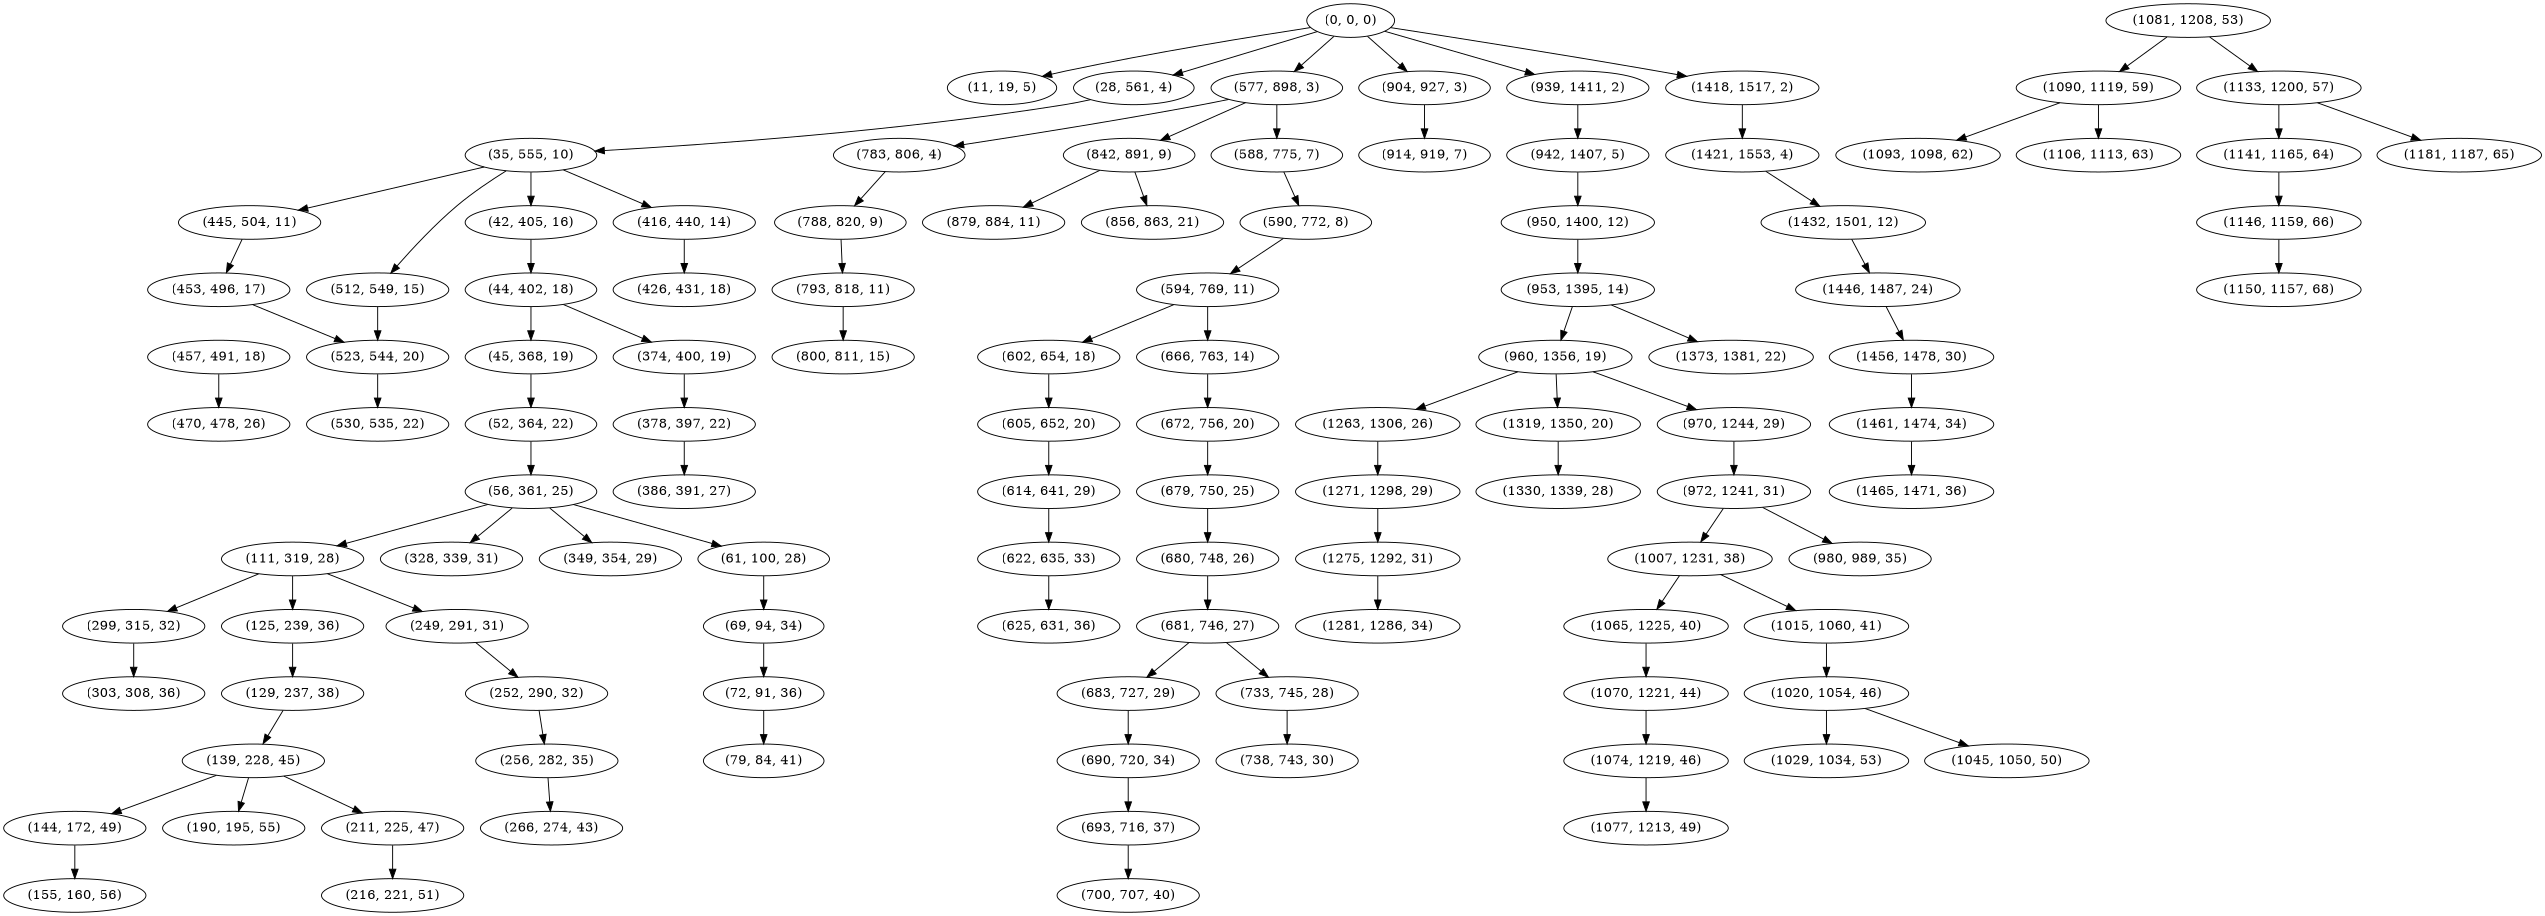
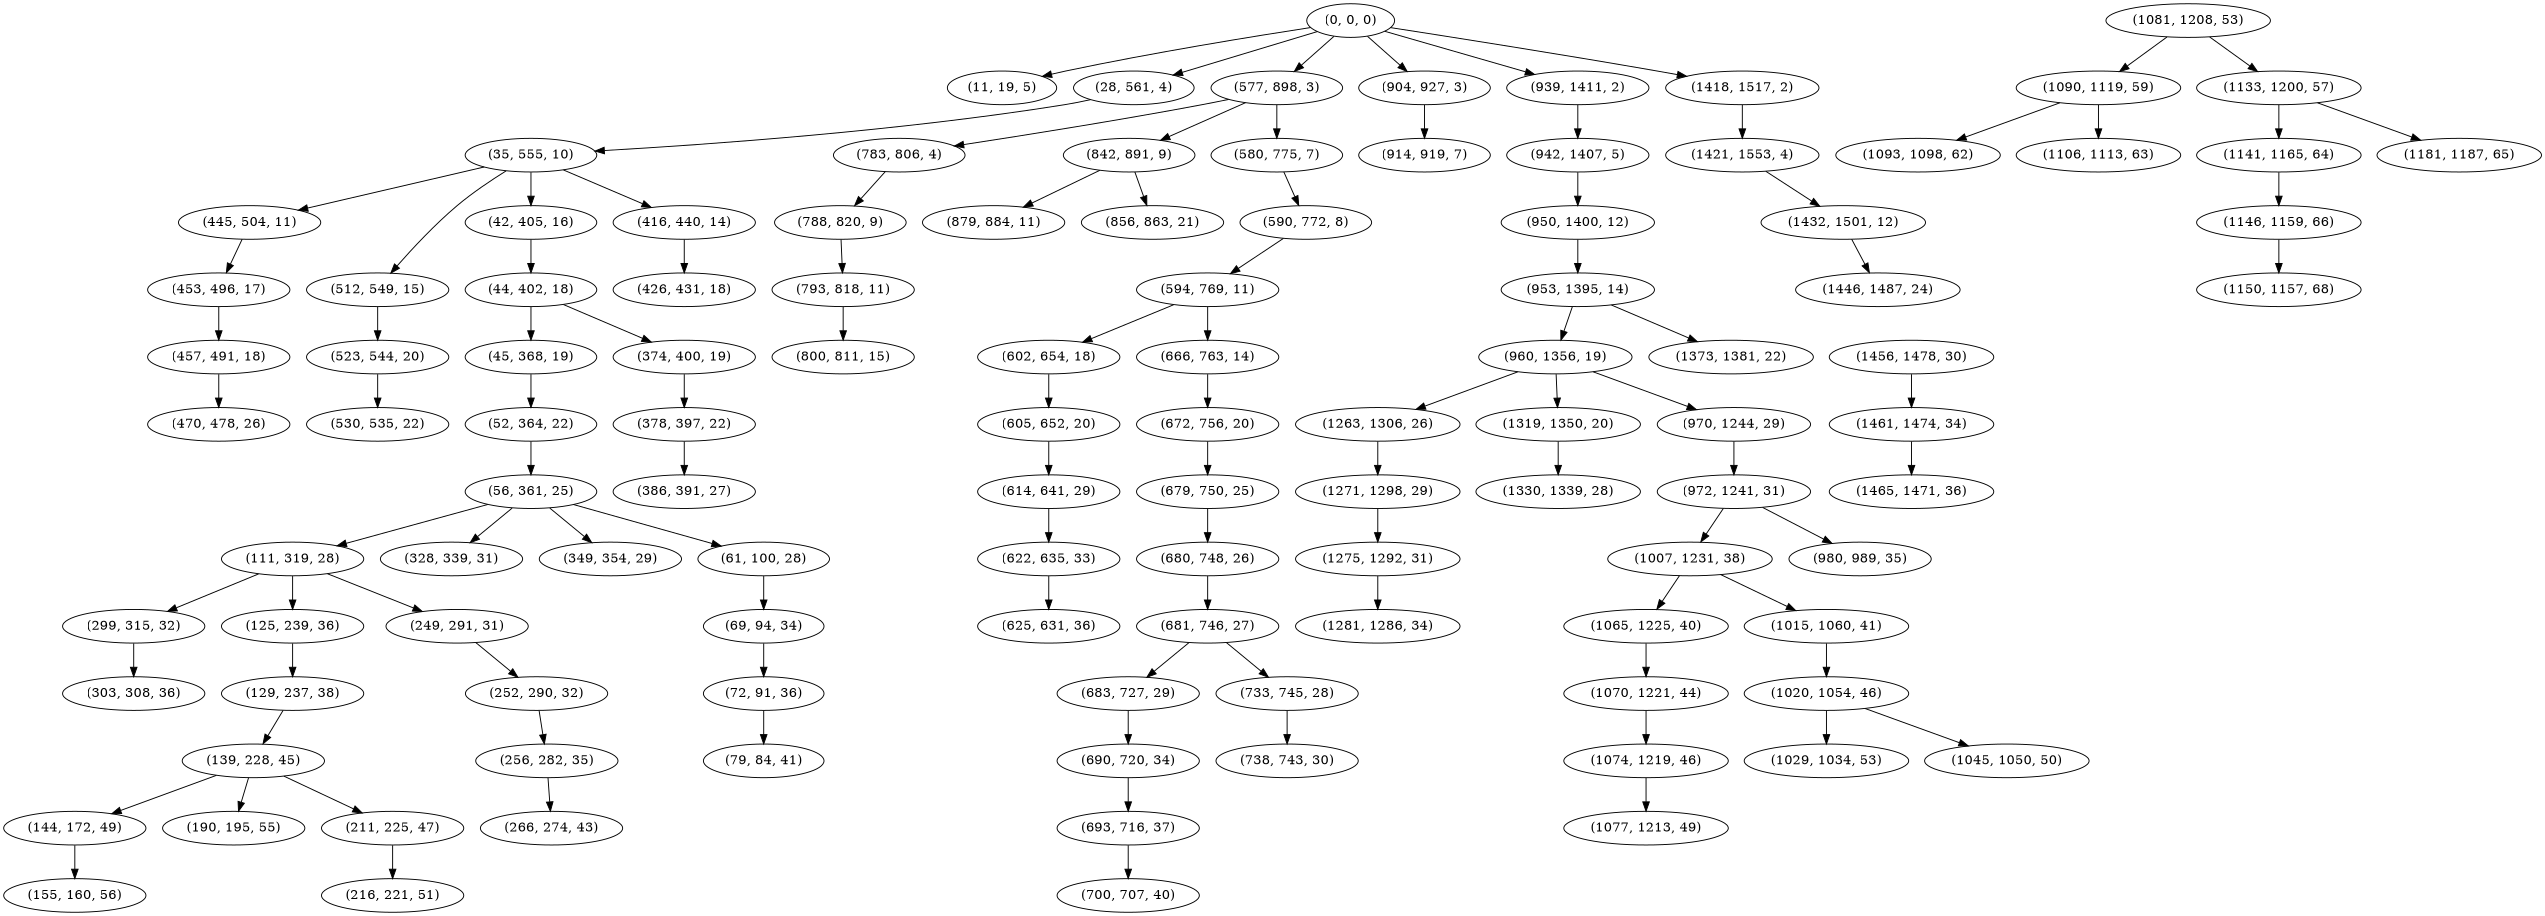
node "(588, 775, 7)": label "(588, 775, 7)" -> "(580, 775, 7)"
edge "(1446, 1487, 24)" -> "(1456, 1478, 30)": removed
edge "(453, 496, 17)" -> "(523, 544, 20)": now "(453, 496, 17)" -> "(457, 491, 18)"
